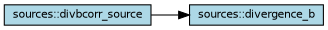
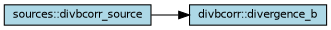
node "sources::divergence_b": label "sources::divergence_b" -> "divbcorr::divergence_b"
